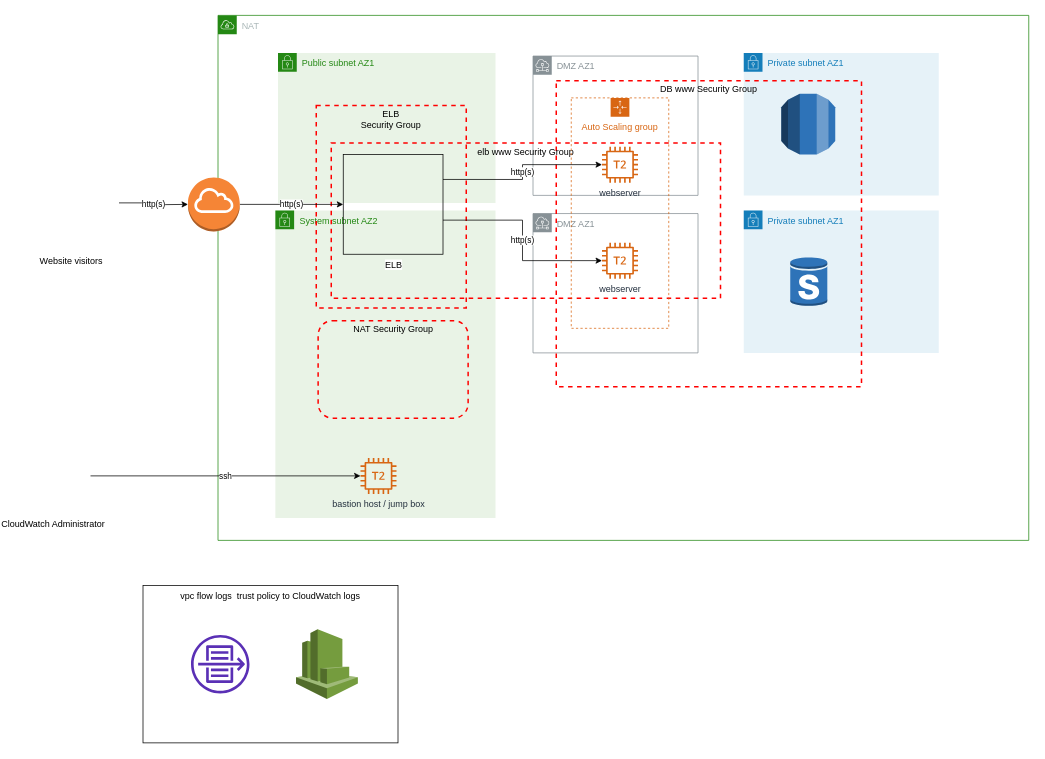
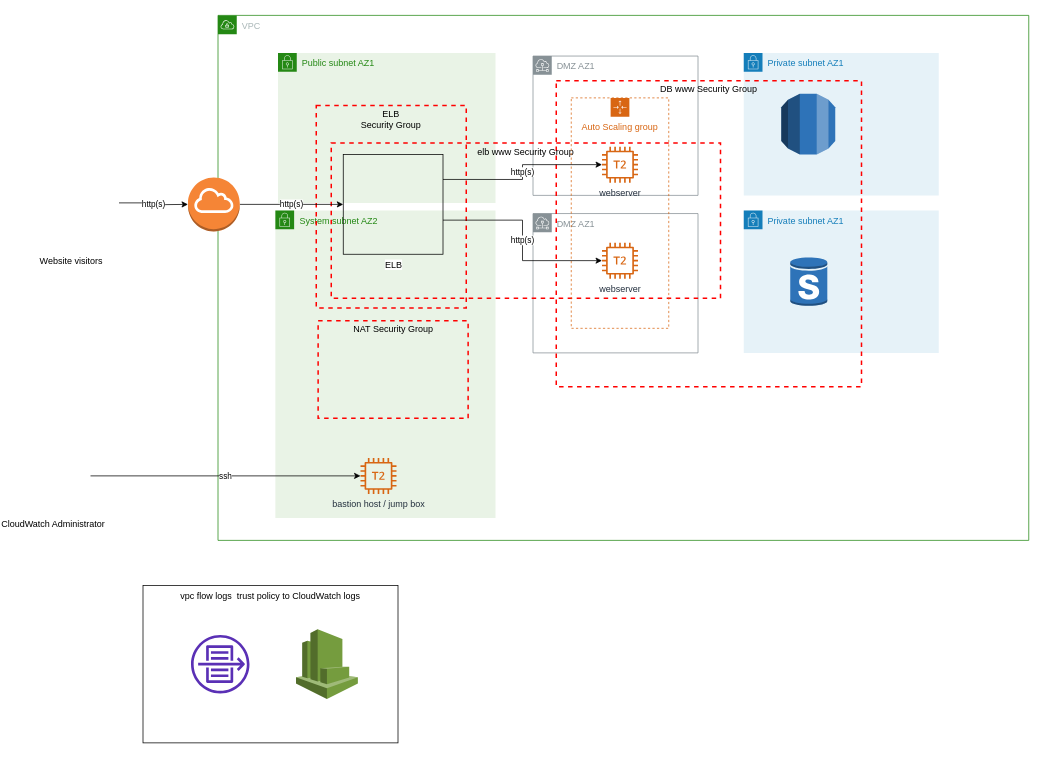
node "NAT": label "NAT" -> "VPC"
node "NAT Security Group": shape rounded rectangle -> rectangle
